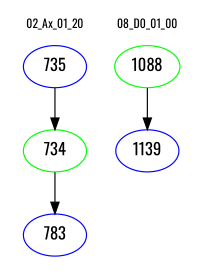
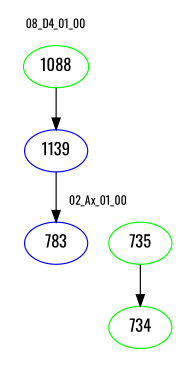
cluster "02_Ax_01_20": label "02_Ax_01_20" -> "02_Ax_01_00"
cluster "08_D0_01_00": label "08_D0_01_00" -> "08_D4_01_00"
node "735": color blue -> green
edge "734" -> "783": now "1139" -> "783"
